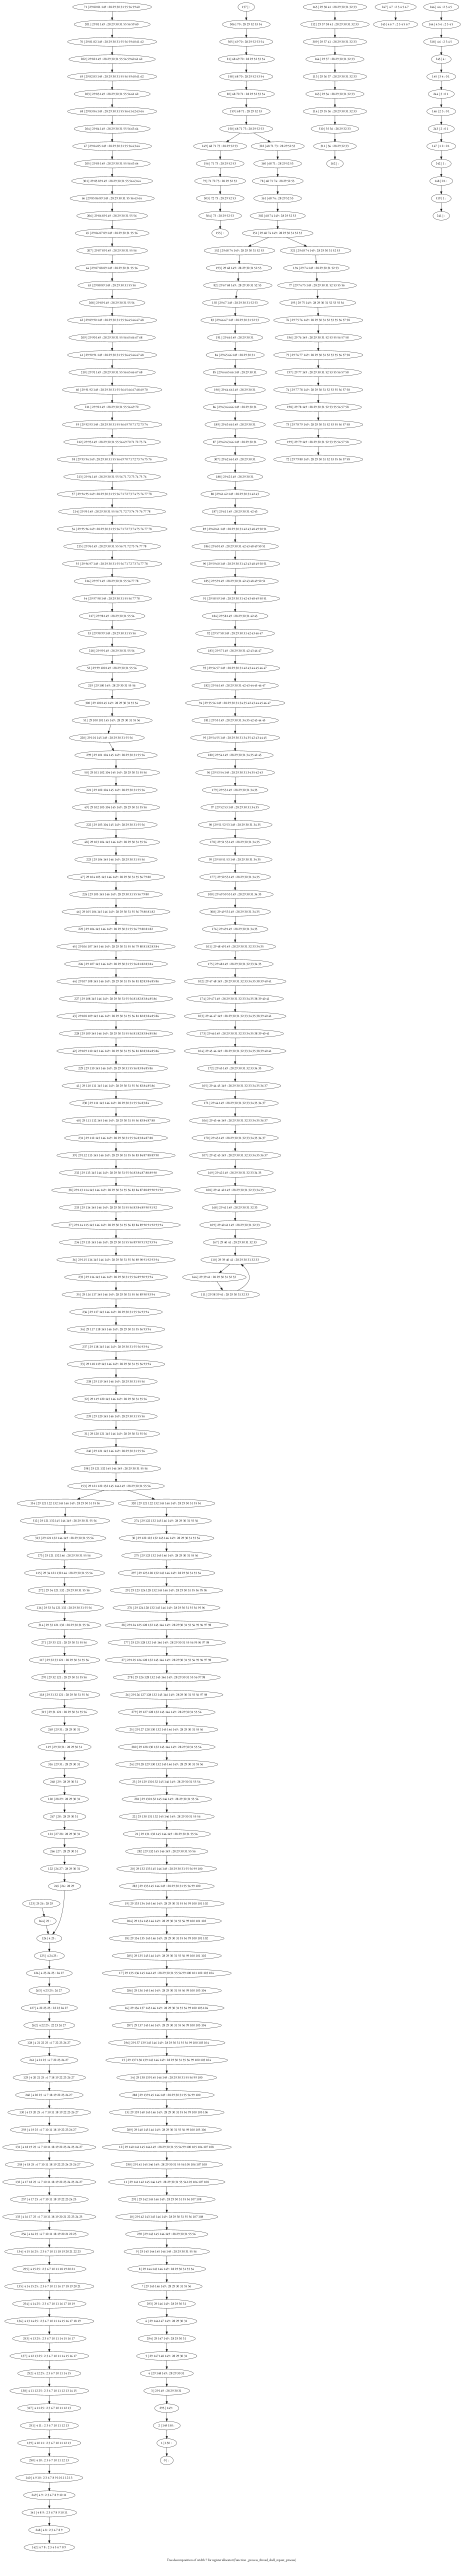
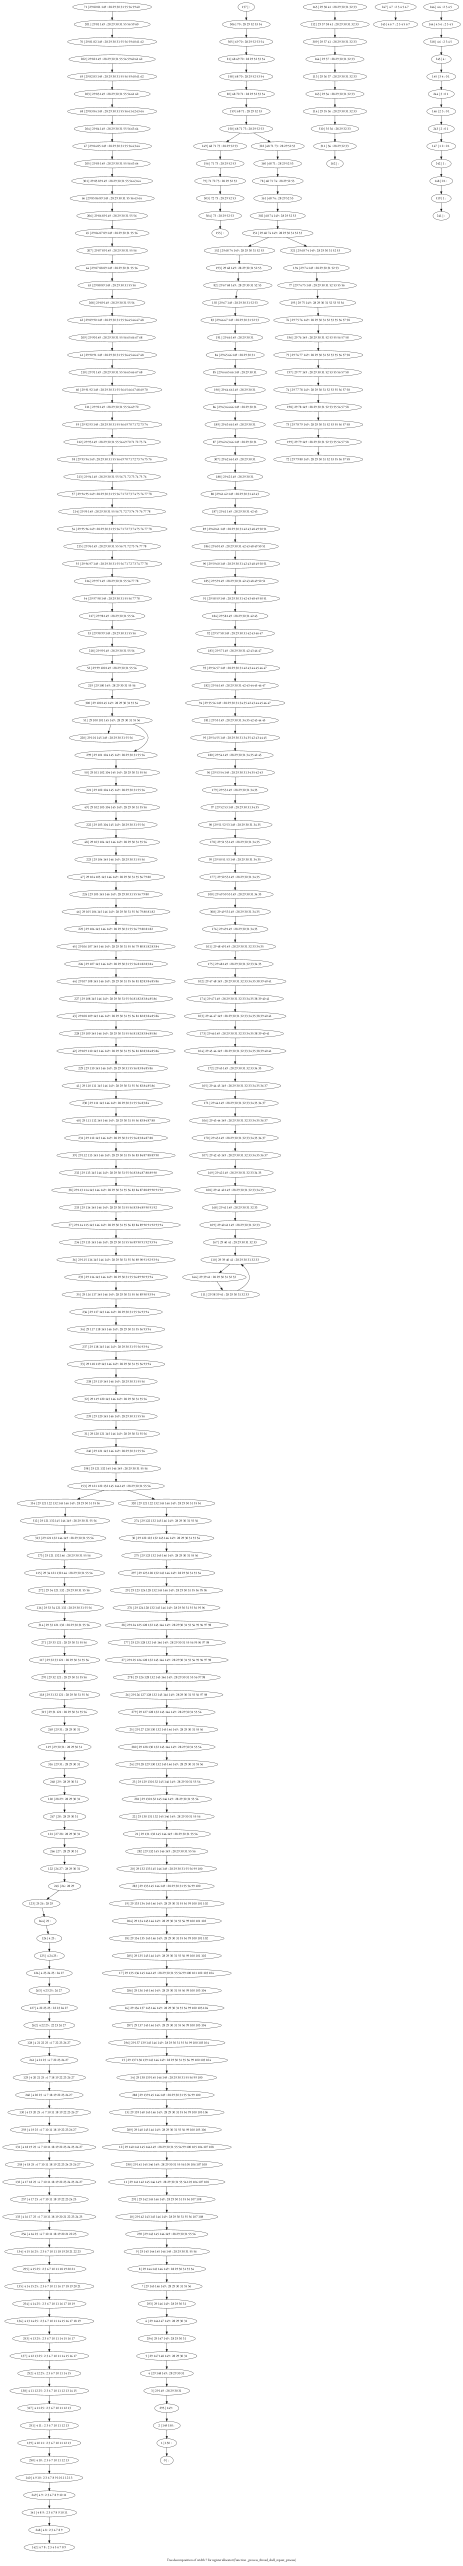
edge "70 | 29 81 82 149 : 28 29 30 31 55 56 59 60 61 62" -> "202 | 29 82 149 : 28 29 30 31 55 56 59 60 61 62": removed
edge "321 | 29 68 74 149 : 28 29 30 31 52 53" -> "194 | 29 74 149 : 28 29 30 31 52 53": removed
edge "220 | 29 101 145 149 : 28 29 30 31 55 56" -> "299 | 29 101 104 145 149 : 28 29 30 31 55 56": now "51 | 29 100 101 145 149 : 28 29 30 31 55 56" -> "299 | 29 101 104 145 149 : 28 29 30 31 55 56"
edge "265 | 26 : 28 29" -> "124 | 4 25 :": now "265 | 26 : 28 29" -> "123 | 25 26 : 28 29"
